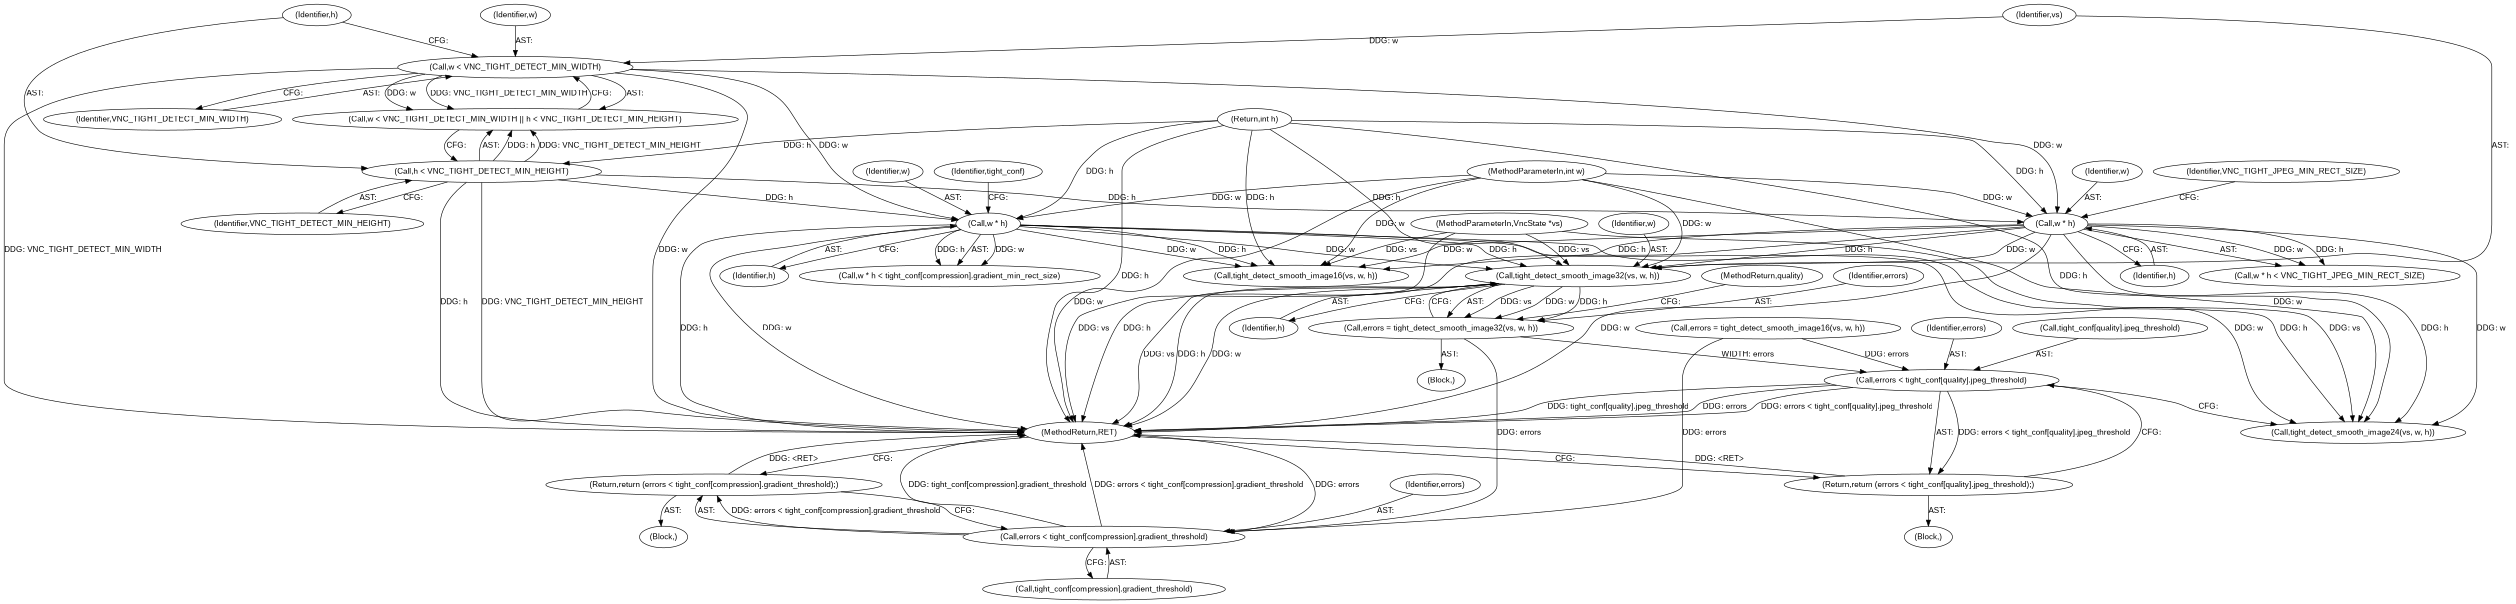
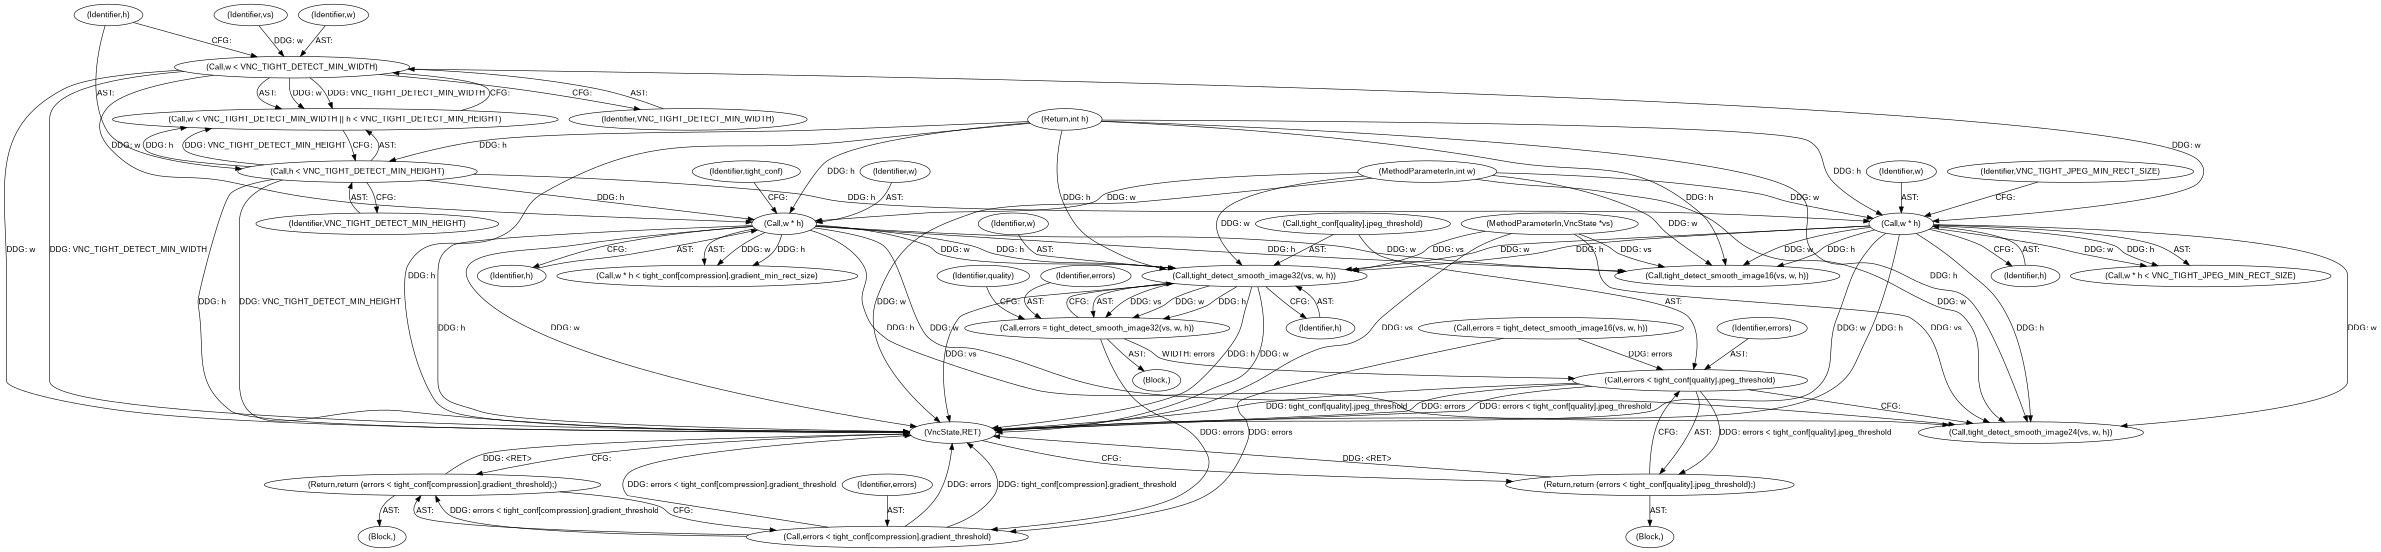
edge "(Identifier,vs)" -> "(Call,tight_detect_smooth_image32(vs, w, h))": now "(Call,tight_conf[quality].jpeg_threshold)" -> "(Call,tight_detect_smooth_image32(vs, w, h))"
node "(MethodReturn,quality)": label "(MethodReturn,quality)" -> "(Identifier,quality)"
node "(MethodReturn,RET)": label "(MethodReturn,RET)" -> "(VncState,RET)"
node "(Call,tight_conf[compression].gradient_threshold)": removed
